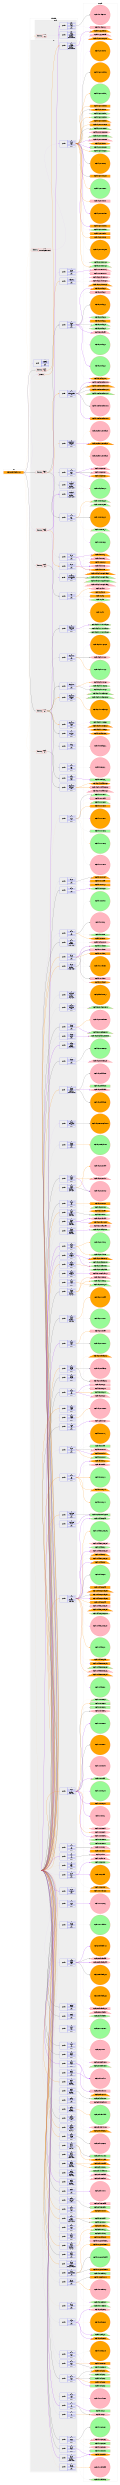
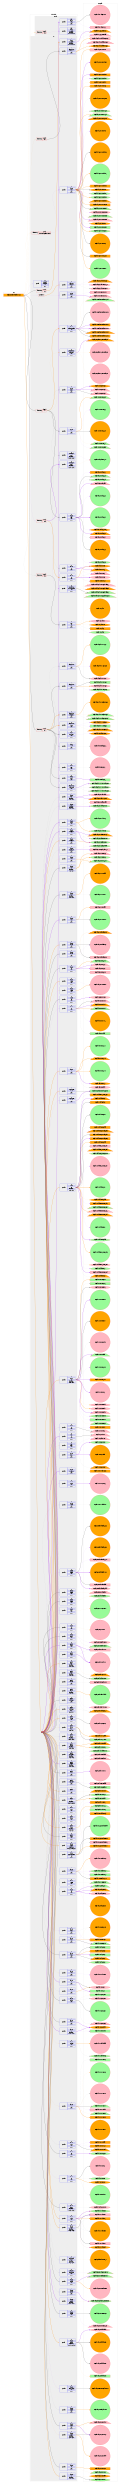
node "portage://sys-devel/gcc-9.5.0": added
node "portage://virtual/glu-9.0-r2": shape ellipse -> trapezium
node "portage://app-office/libreoffice-9999": shape ellipse -> box
node "portage://app-text/libstaroffice-0.0.7": label "portage://app-text/libstaroffice-0.0.7" -> "portage://xdelta-text/libstaroffice-0.0.7"
node "portage://app-text/libwpg-0.3.4": shape trapezium -> box
